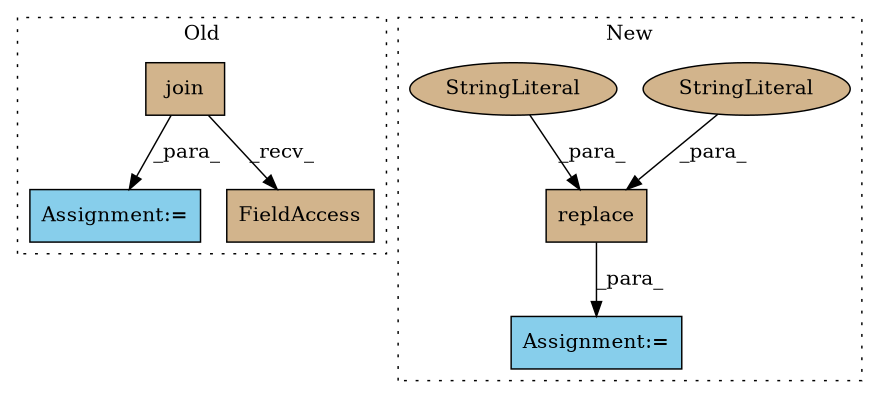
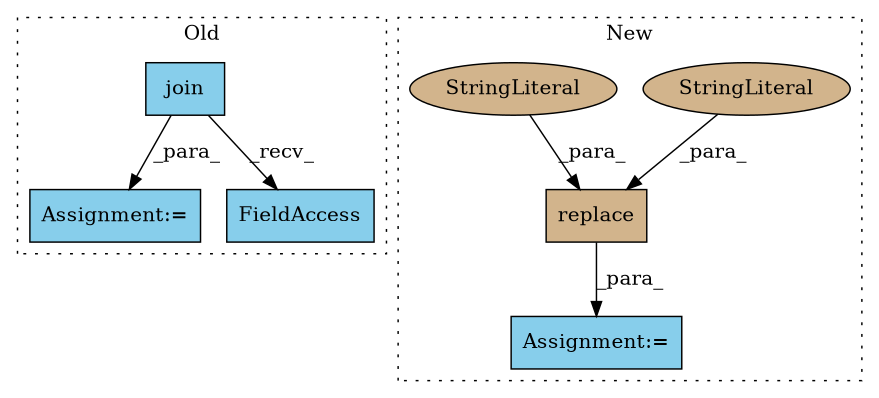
node "join": fillcolor tan -> skyblue
node "FieldAccess": fillcolor tan -> skyblue
